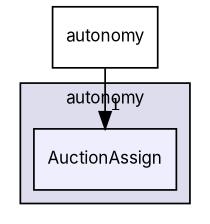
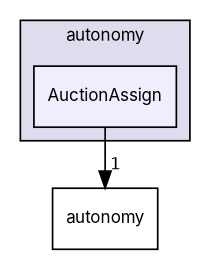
edge "autonomy" -> "AuctionAssign": reversed
